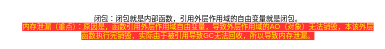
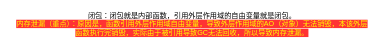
node "闭包：闭包就是内部函数，引用外层作用域的自由变量就是闭包。 内存泄漏（重点）：原因是，函数引用外层作用域自由变量，导致外层作用域的AO（对象）无法销毁，本该外层函数执行完销毁，实际由于被引用导致GC无法回收，所以导致内存泄漏。": moved (198, 27) -> (192, 24)
